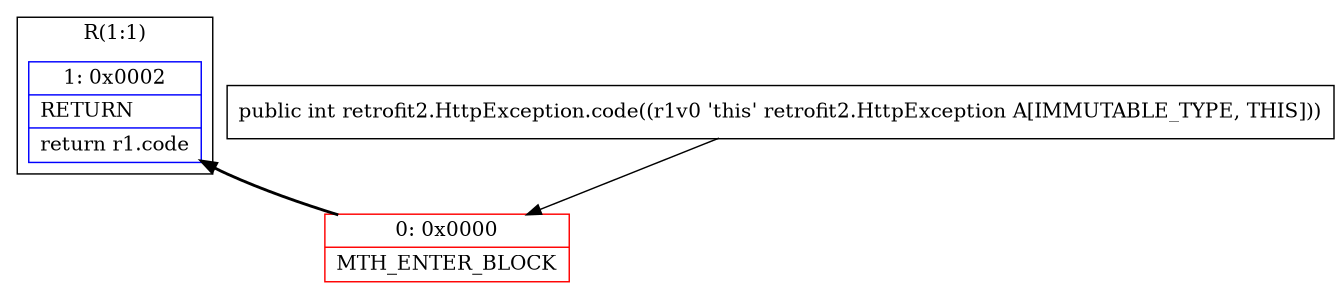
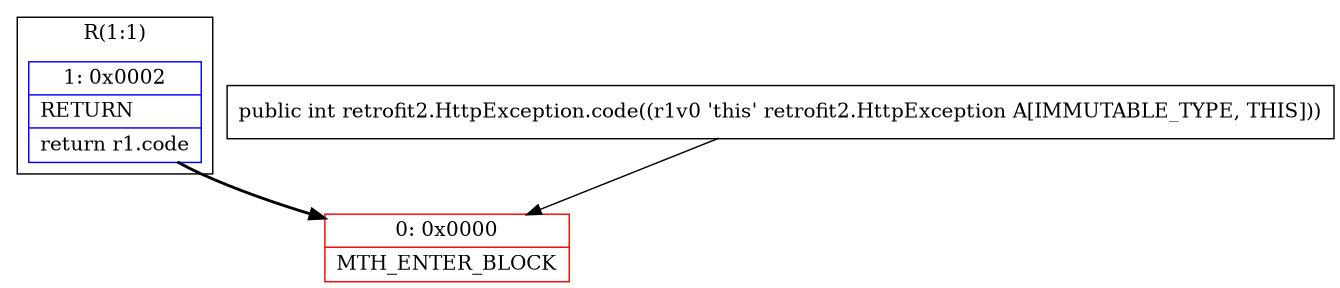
edge "0: 0x0000" -> "1: 0x0002": reversed
